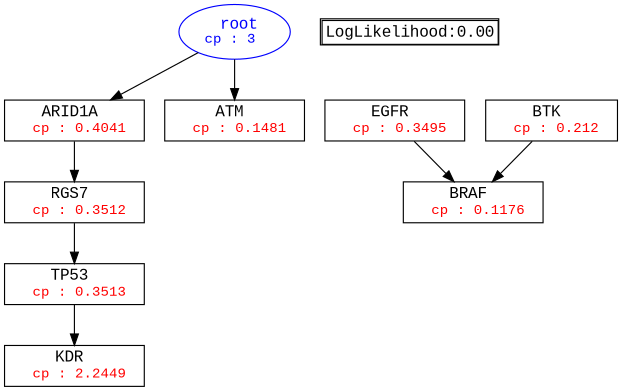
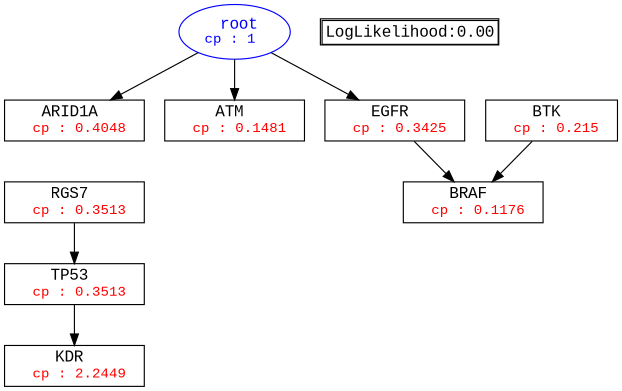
node "root": text "cp : 3" -> "cp : 1"
edge "root" -> "EGFR": added
node "ARID1A": text "cp : 0.4041" -> "cp : 0.4048"
node "EGFR": text "cp : 0.3495" -> "cp : 0.3425"
node "BTK": text "cp : 0.212" -> "cp : 0.215"
edge "ARID1A" -> "RGS7": removed
node "RGS7": text "cp : 0.3512" -> "cp : 0.3513"
